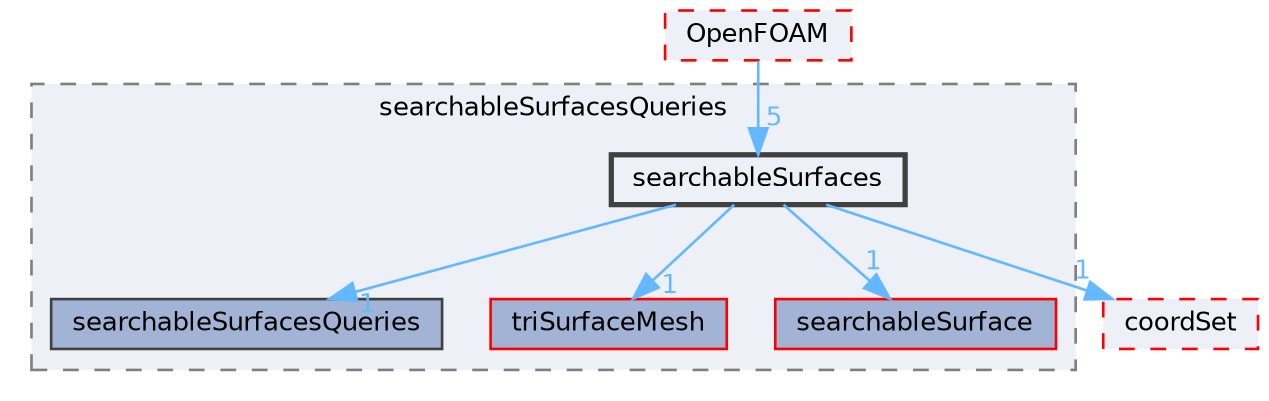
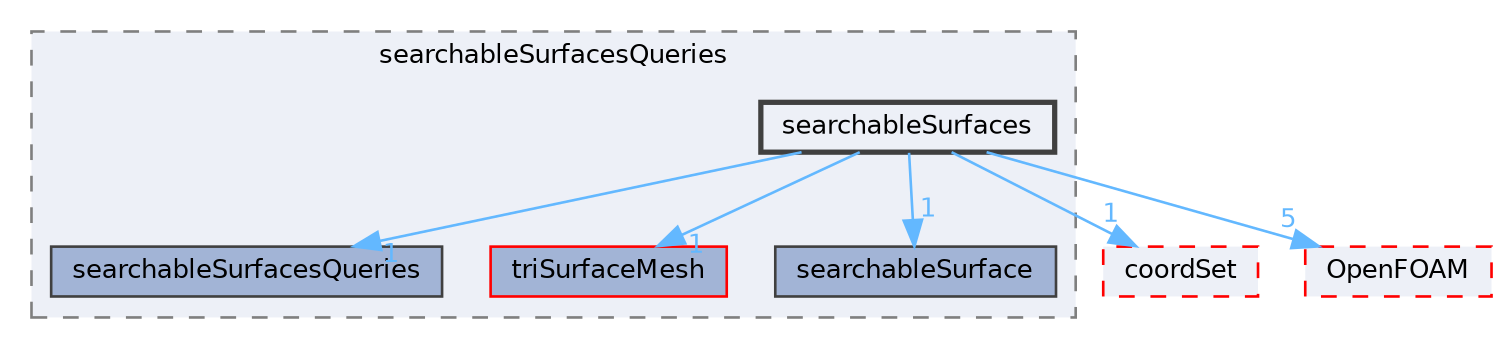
edge "OpenFOAM" -> "searchableSurfaces": reversed
node "searchableSurface": color red -> grey25
